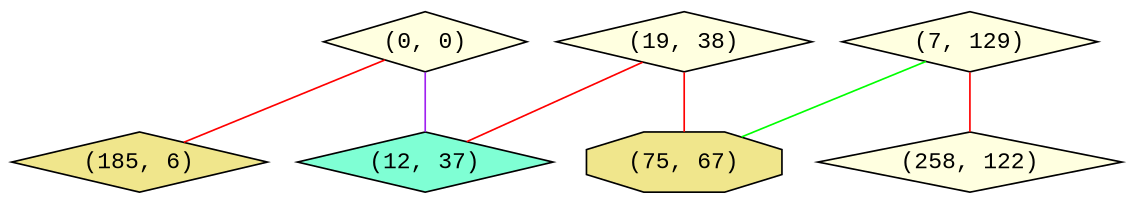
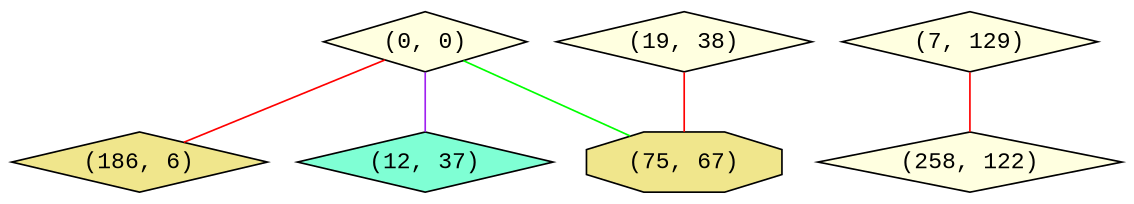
edge "(7, 129)" -- "(75, 67)": now "(0, 0)" -- "(75, 67)"
edge "(19, 38)" -- "(12, 37)": removed
node "(185, 6)": label "(185, 6)" -> "(186, 6)"
